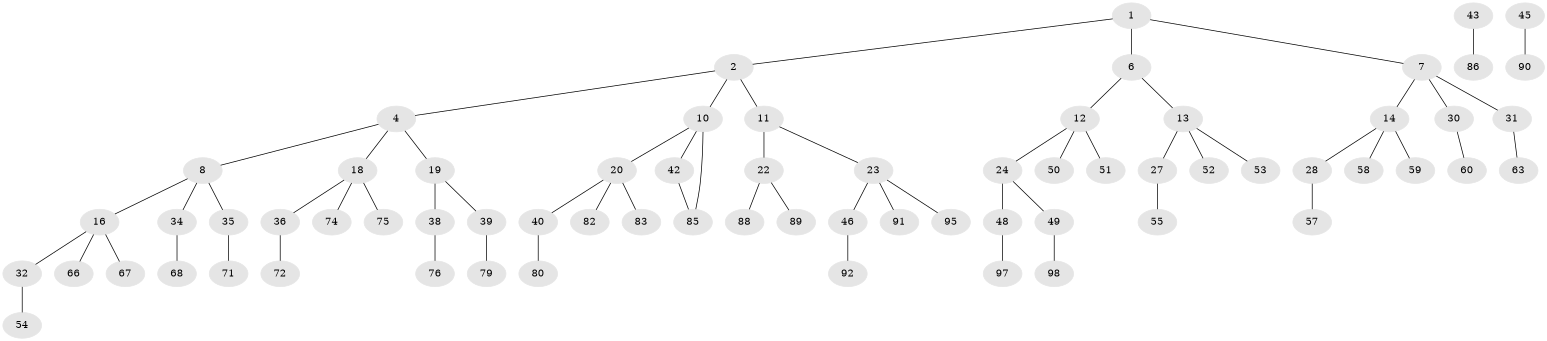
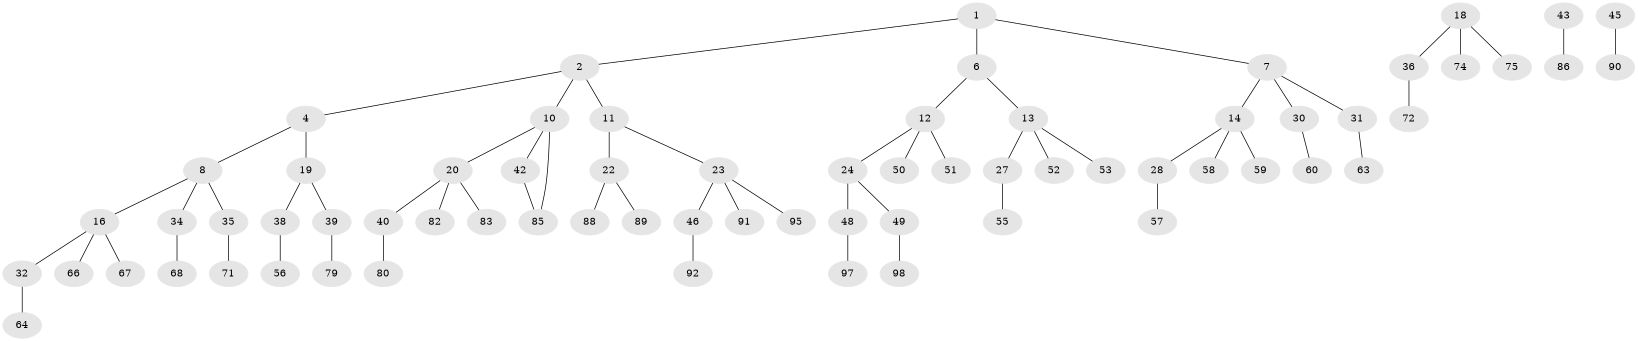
edge "4" -- "18": removed
node "76": label "76" -> "56"
node "54": label "54" -> "64"
